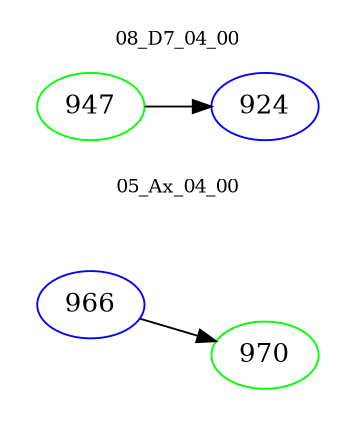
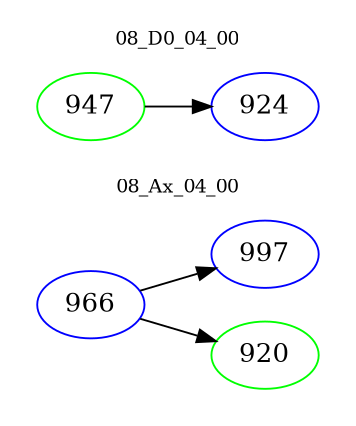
cluster "08_D7_04_00": label "08_D7_04_00" -> "08_D0_04_00"
cluster "05_Ax_04_00": label "05_Ax_04_00" -> "08_Ax_04_00"
node "997": added
node "970": label "970" -> "920"
